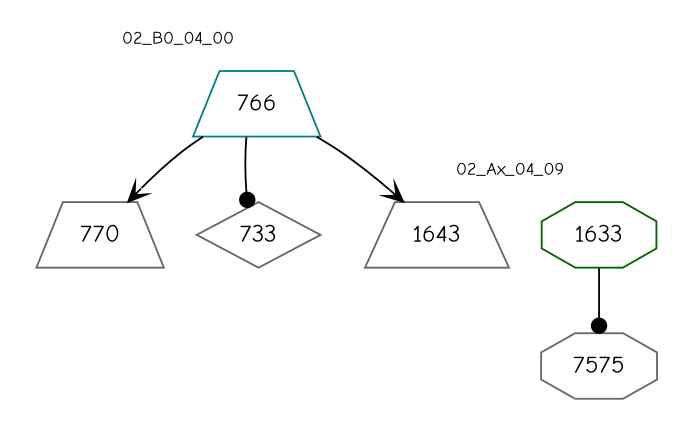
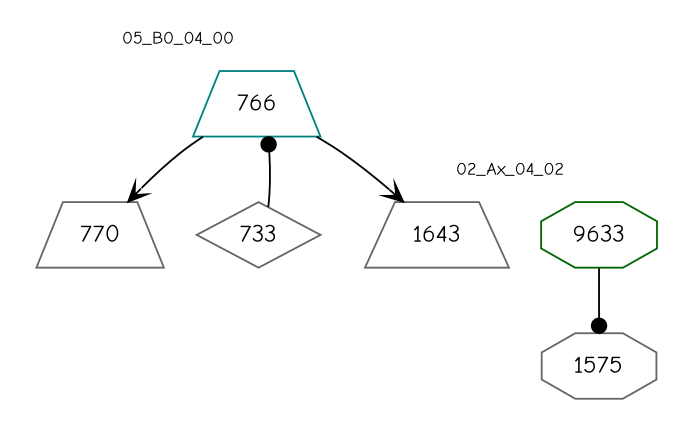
cluster "02_B0_04_00": label "02_B0_04_00" -> "05_B0_04_00"
edge "766" -> "733": reversed
cluster "02_Ax_04_09": label "02_Ax_04_09" -> "02_Ax_04_02"
node "1633": label "1633" -> "9633"
node "7575": label "7575" -> "1575"
